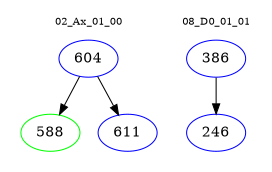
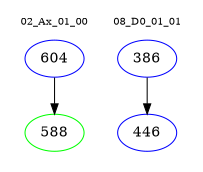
node "611": removed
node "246": label "246" -> "446"
